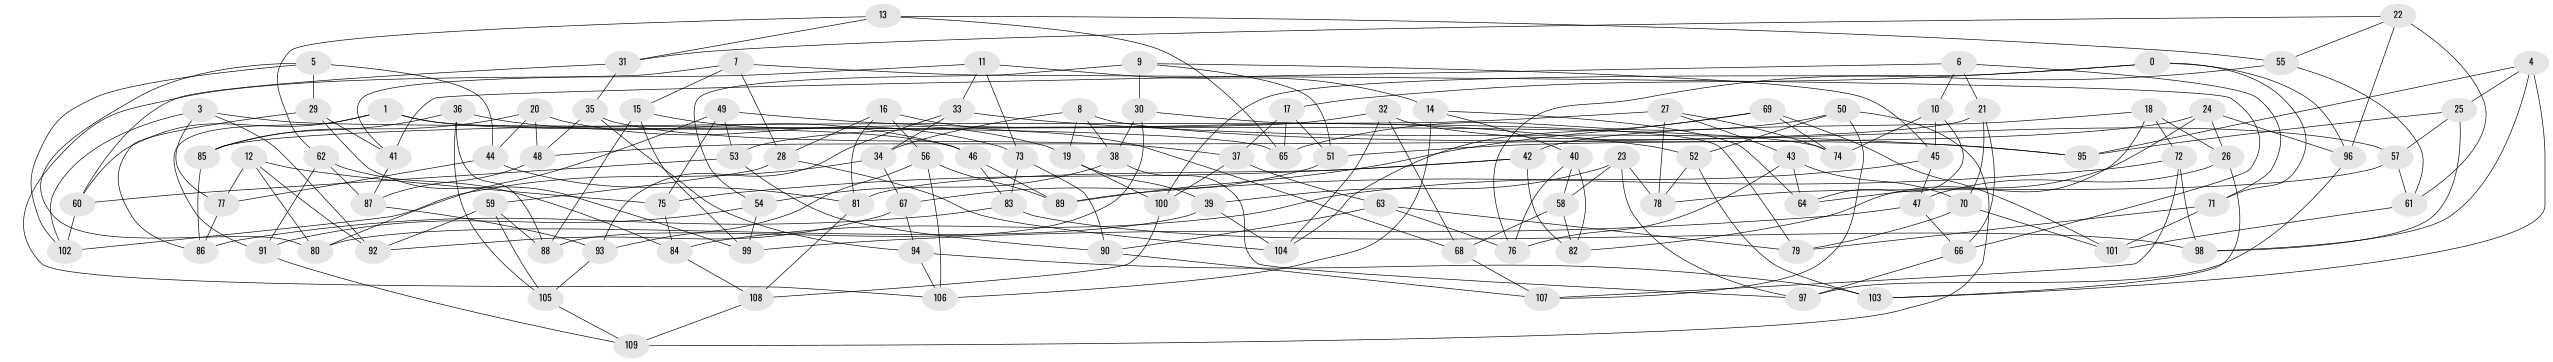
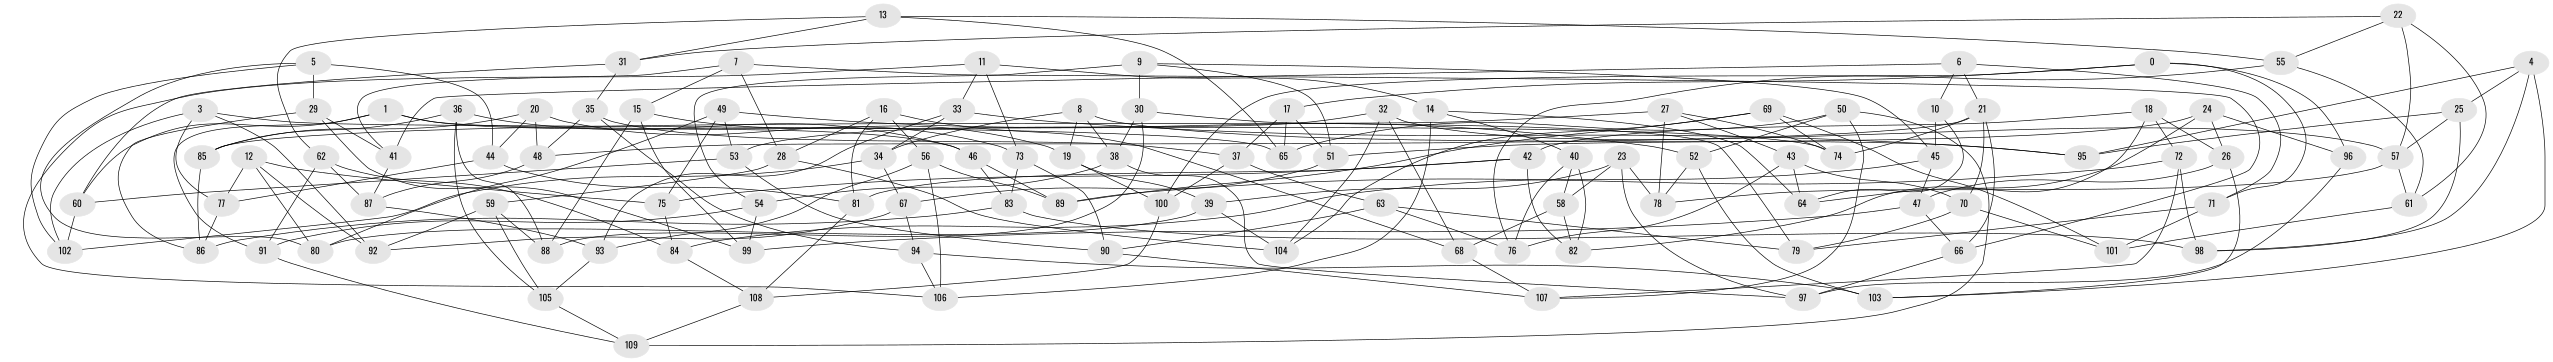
edge "22" -- "96": now "22" -- "57"
edge "10" -- "74": now "21" -- "74"
